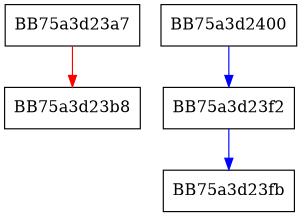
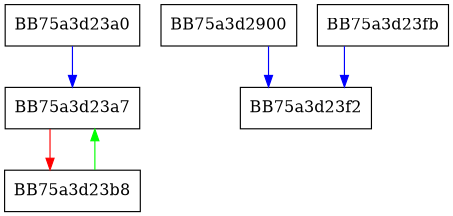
node "BB75a3d23a0": added
node "BB75a3d2400": label "BB75a3d2400" -> "BB75a3d2900"
edge "BB75a3d23f2" -> "BB75a3d23fb": reversed
edge "BB75a3d23b8" -> "BB75a3d23a7": added
